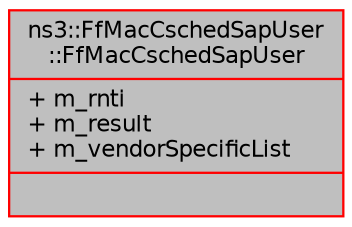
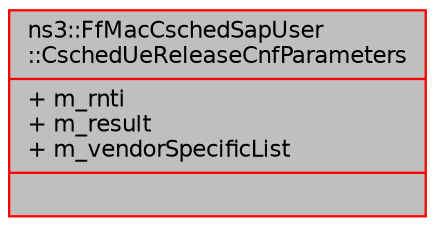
node "ns3::FfMacCschedSapUser": text "::FfMacCschedSapUser" -> "::CschedUeReleaseCnfParameters"
